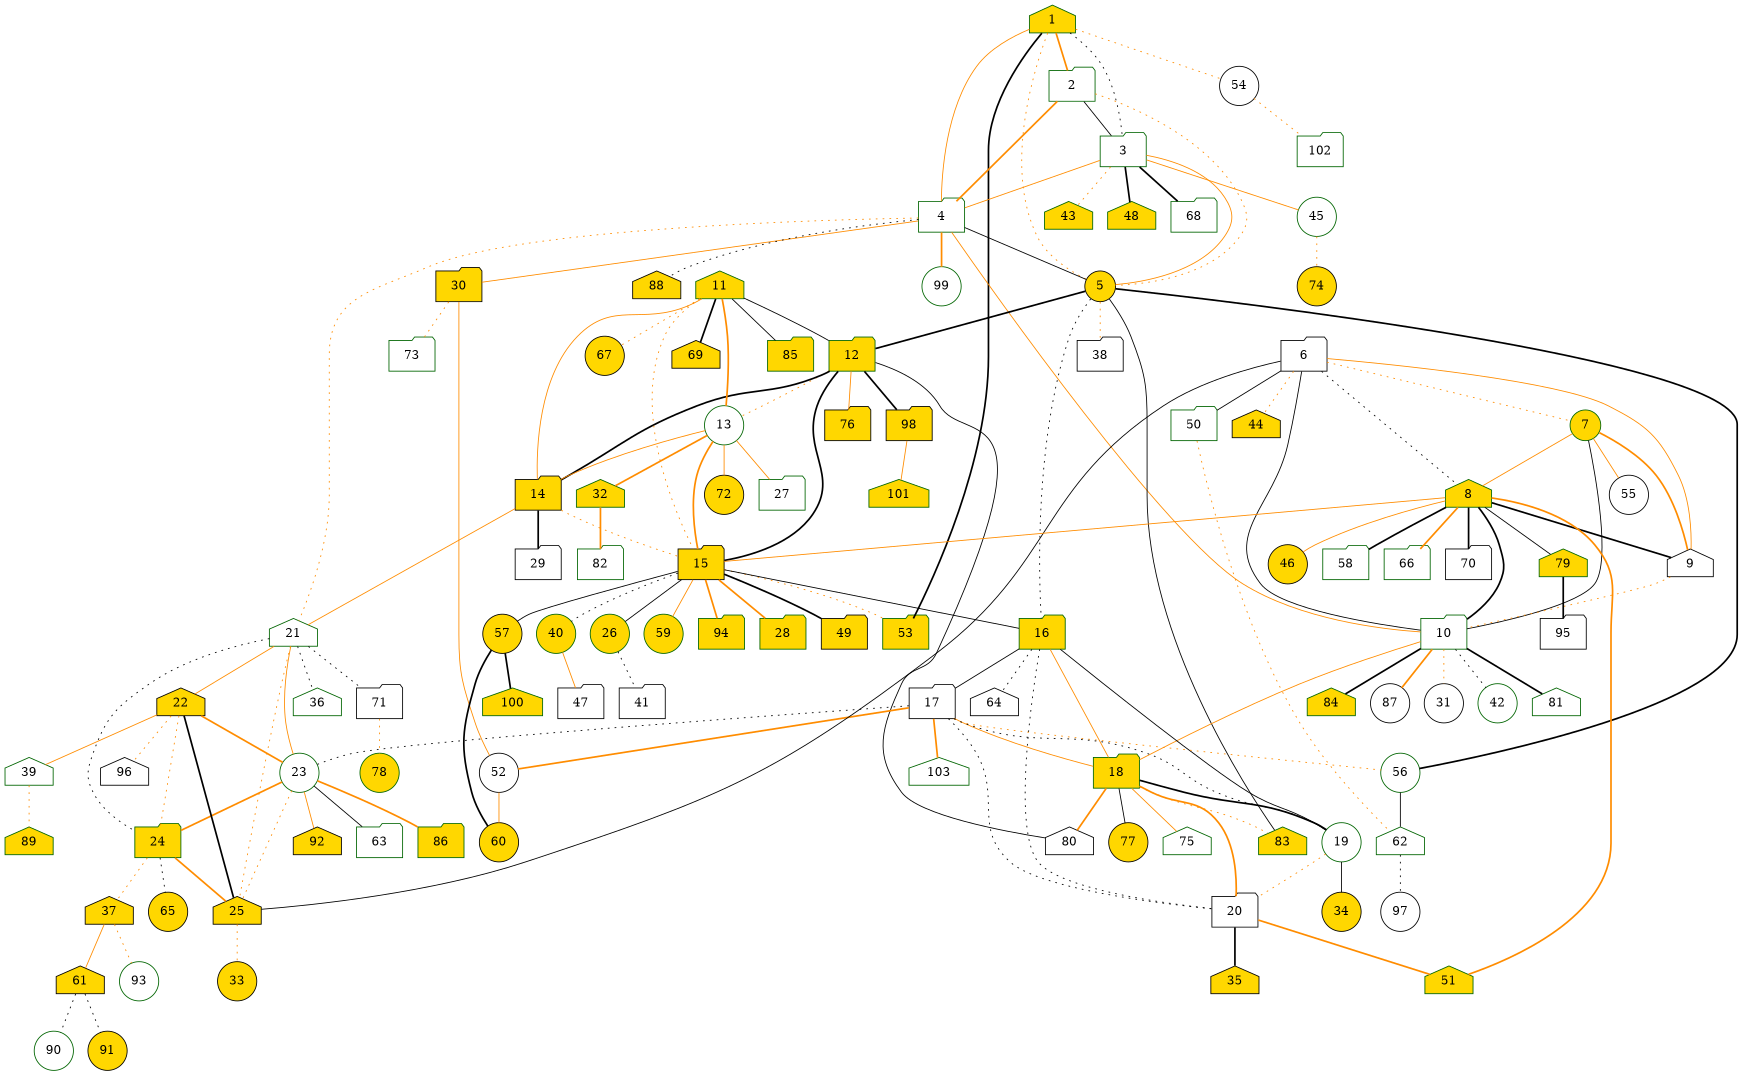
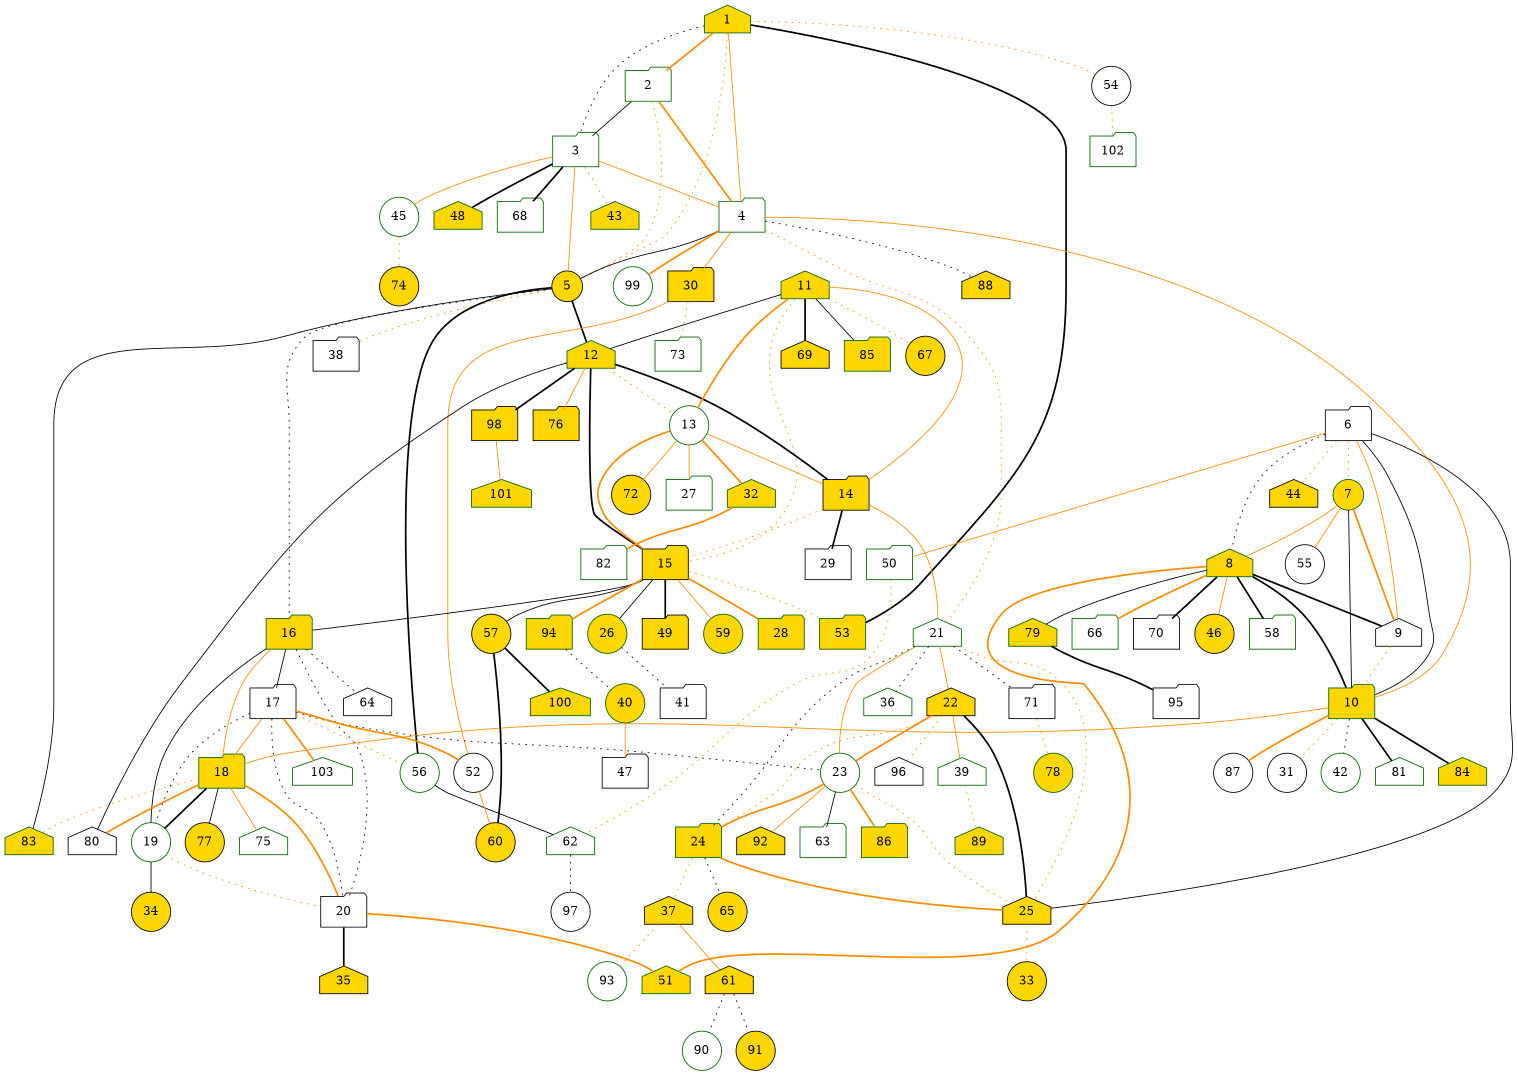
node "12": shape folder -> house
edge "6" -- "50": color black -> darkorange
edge "8" -- "15": removed
edge "15" -- "40": now "94" -- "40"
node "10": fillcolor white -> gold
